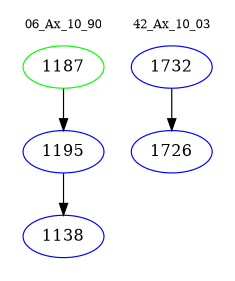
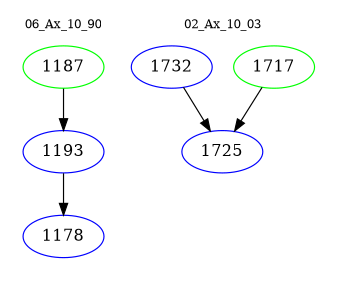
cluster "42_Ax_10_03": label "42_Ax_10_03" -> "02_Ax_10_03"
node "1717": added
node "1195": label "1195" -> "1193"
node "1726": label "1726" -> "1725"
node "1138": label "1138" -> "1178"
